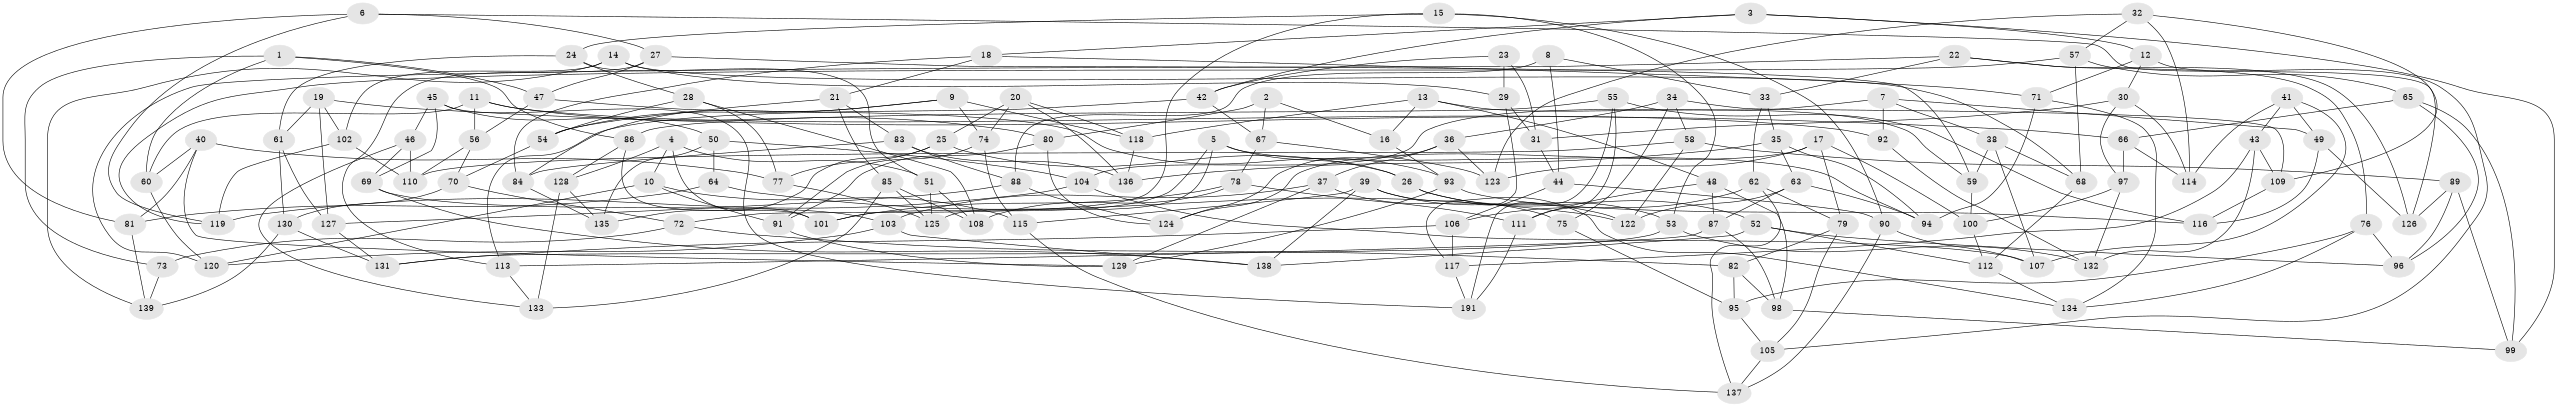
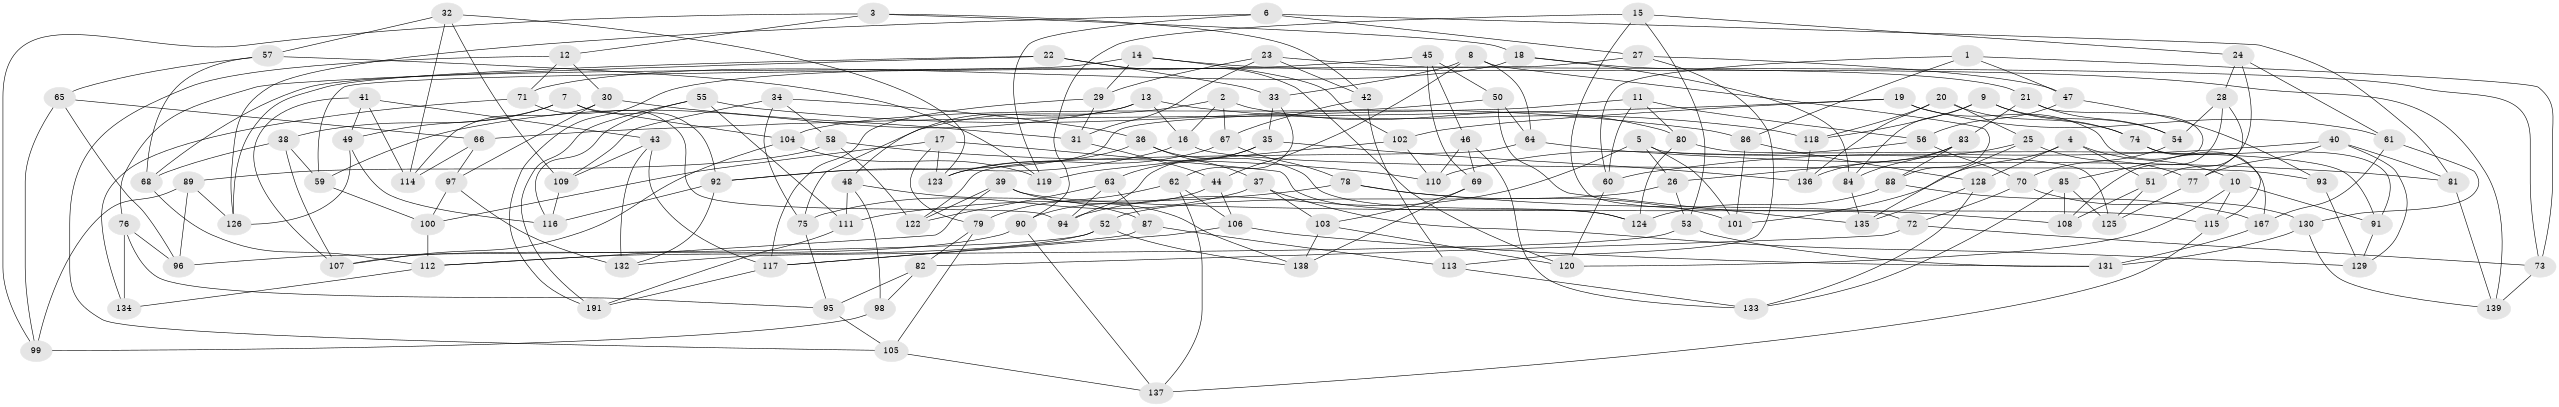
edge "23" -- "73": added
edge "8" -- "64": added
edge "2" -- "75": added
edge "16" -- "92": added
edge "93" -- "116": now "92" -- "116"
node "127": label "127" -> "167"
edge "39" -- "134": now "39" -- "112"
edge "87" -- "98": now "87" -- "117"
